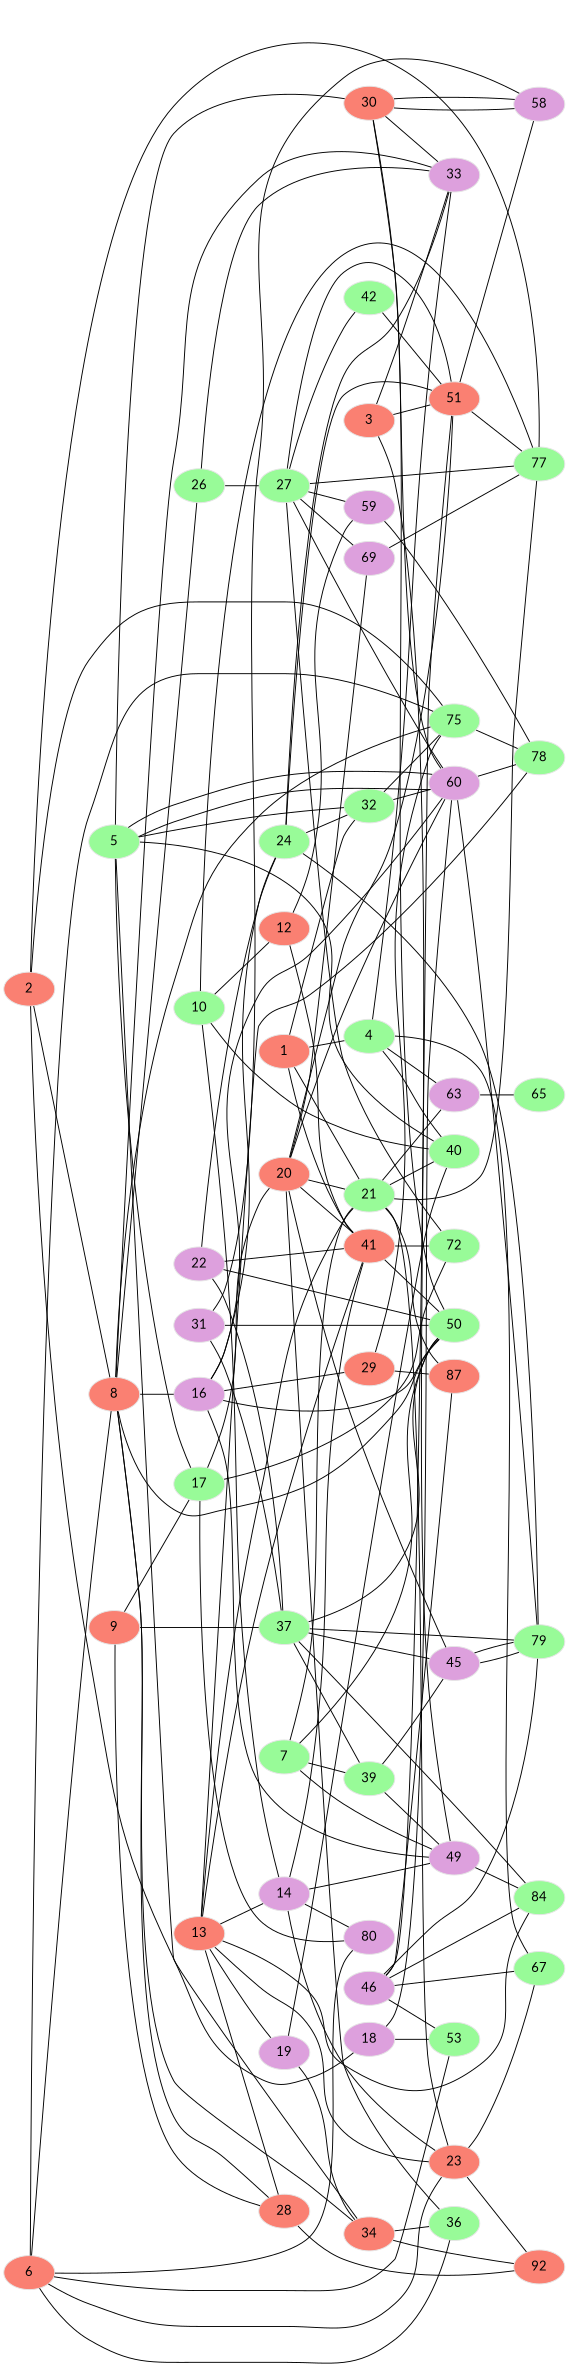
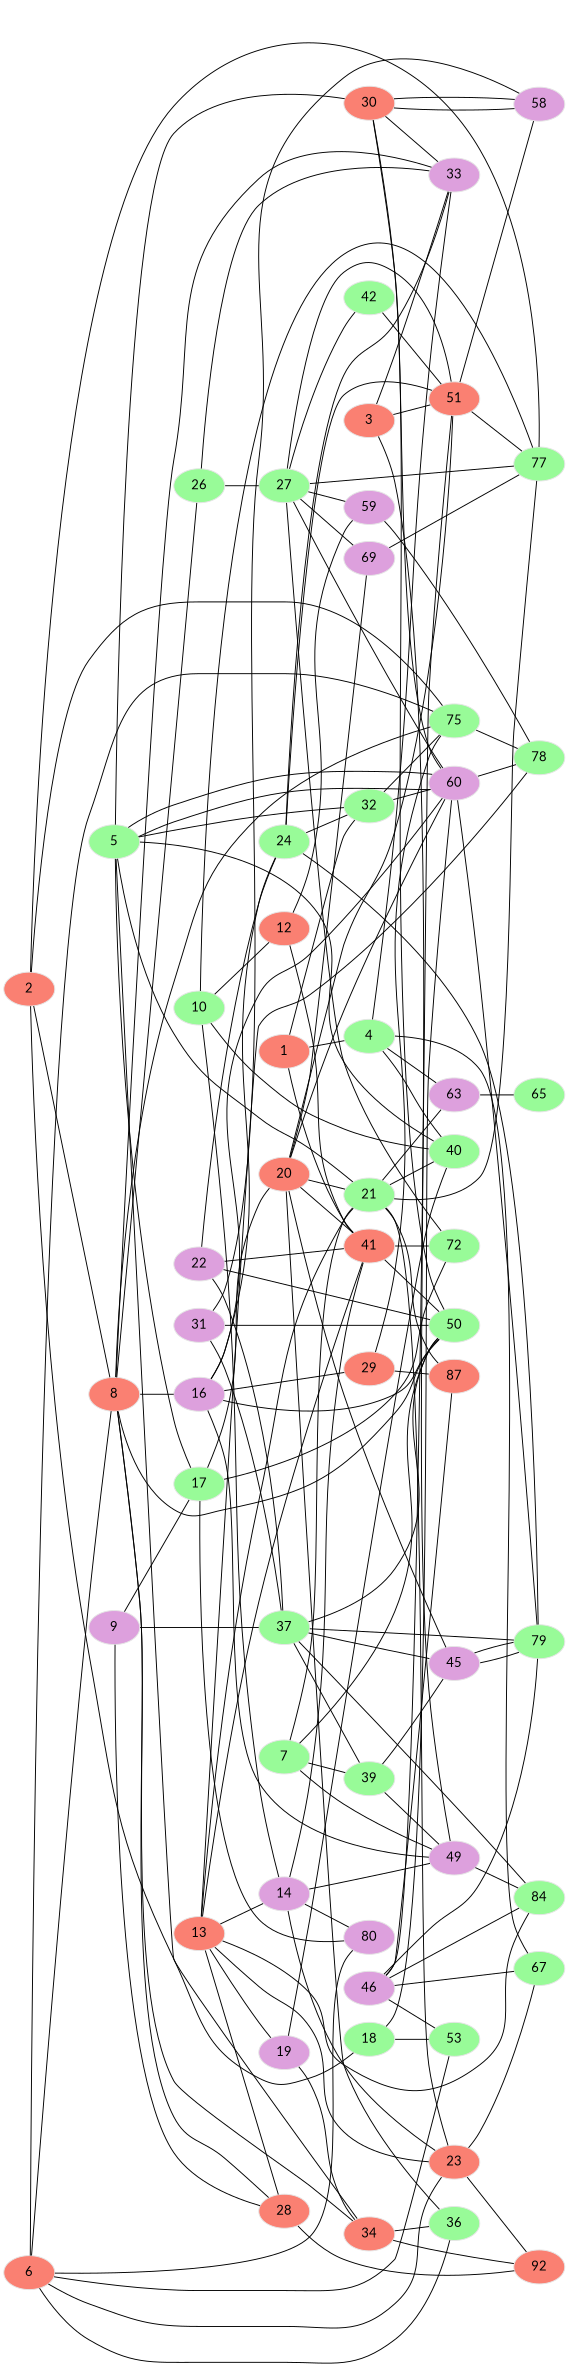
edge "1" -- "21": now "5" -- "21"
node "9": fillcolor salmon -> plum
node "18": fillcolor plum -> palegreen
